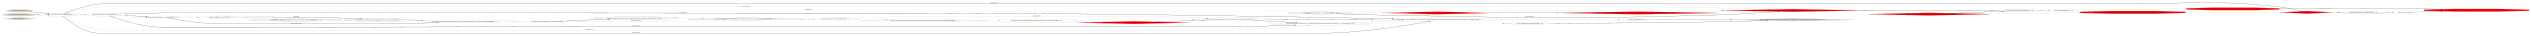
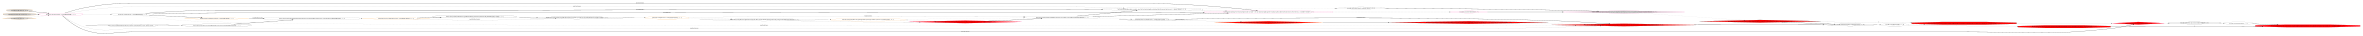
node "JobDag mockJobDag = mock()@@@6@@@['1', '1', '1']": removed
